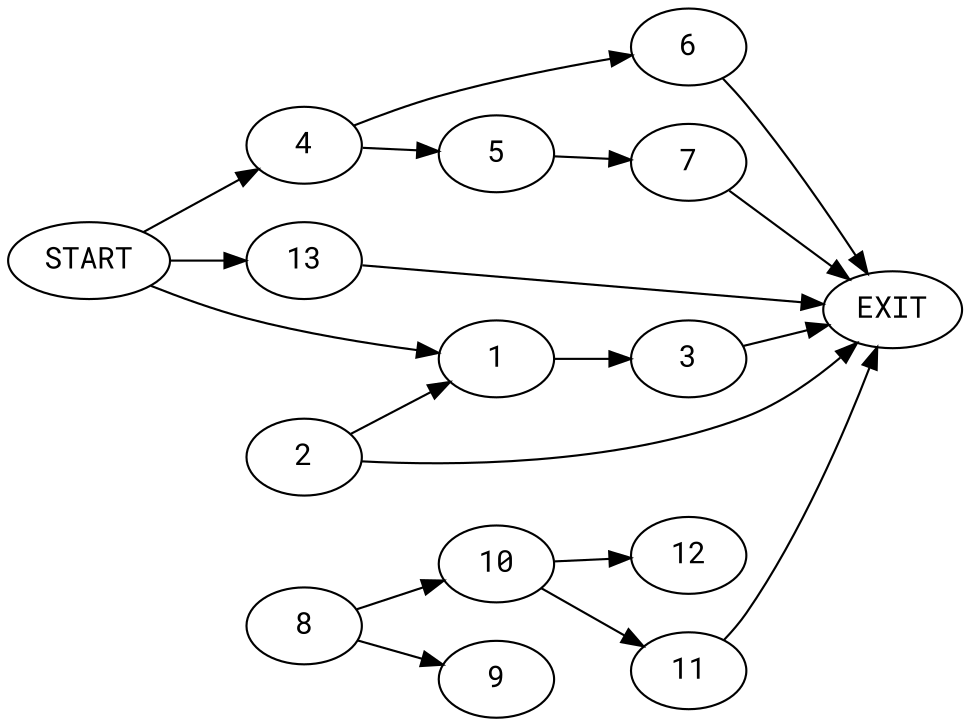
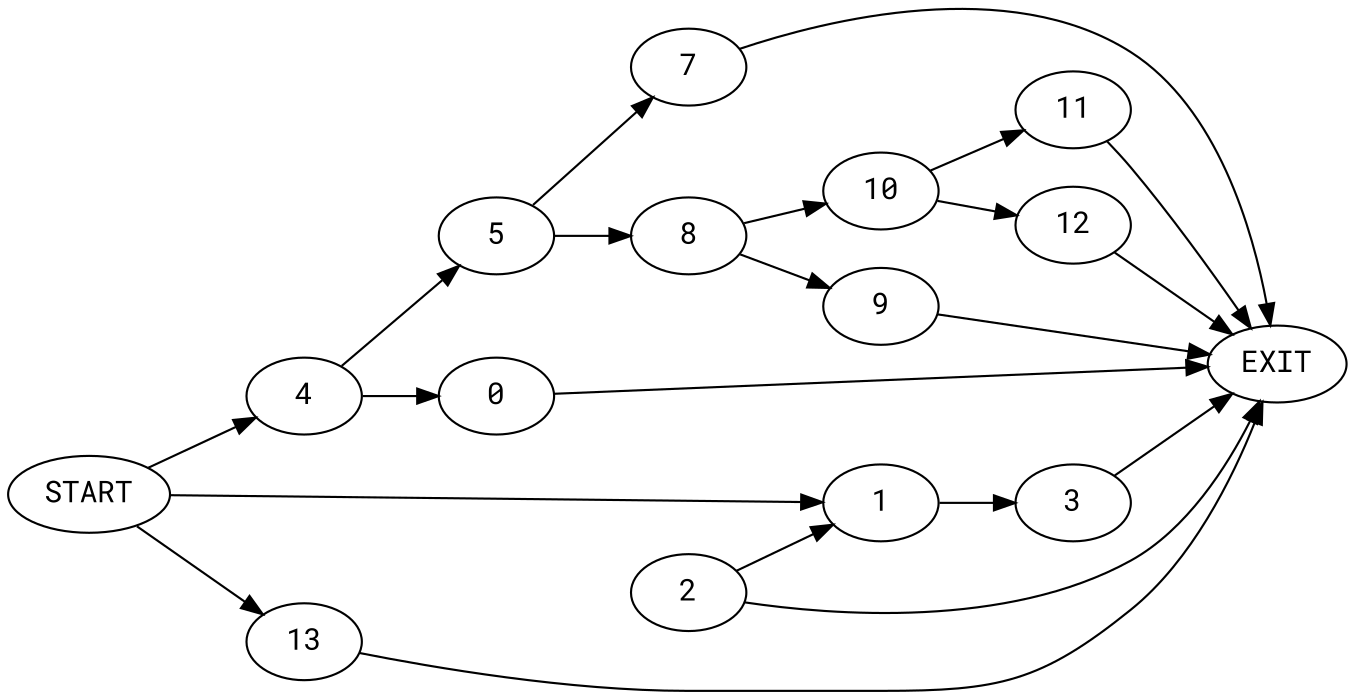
node "6": label "6" -> "0"
edge "5" -> "8": added
edge "12" -> "EXIT": added
edge "9" -> "EXIT": added
